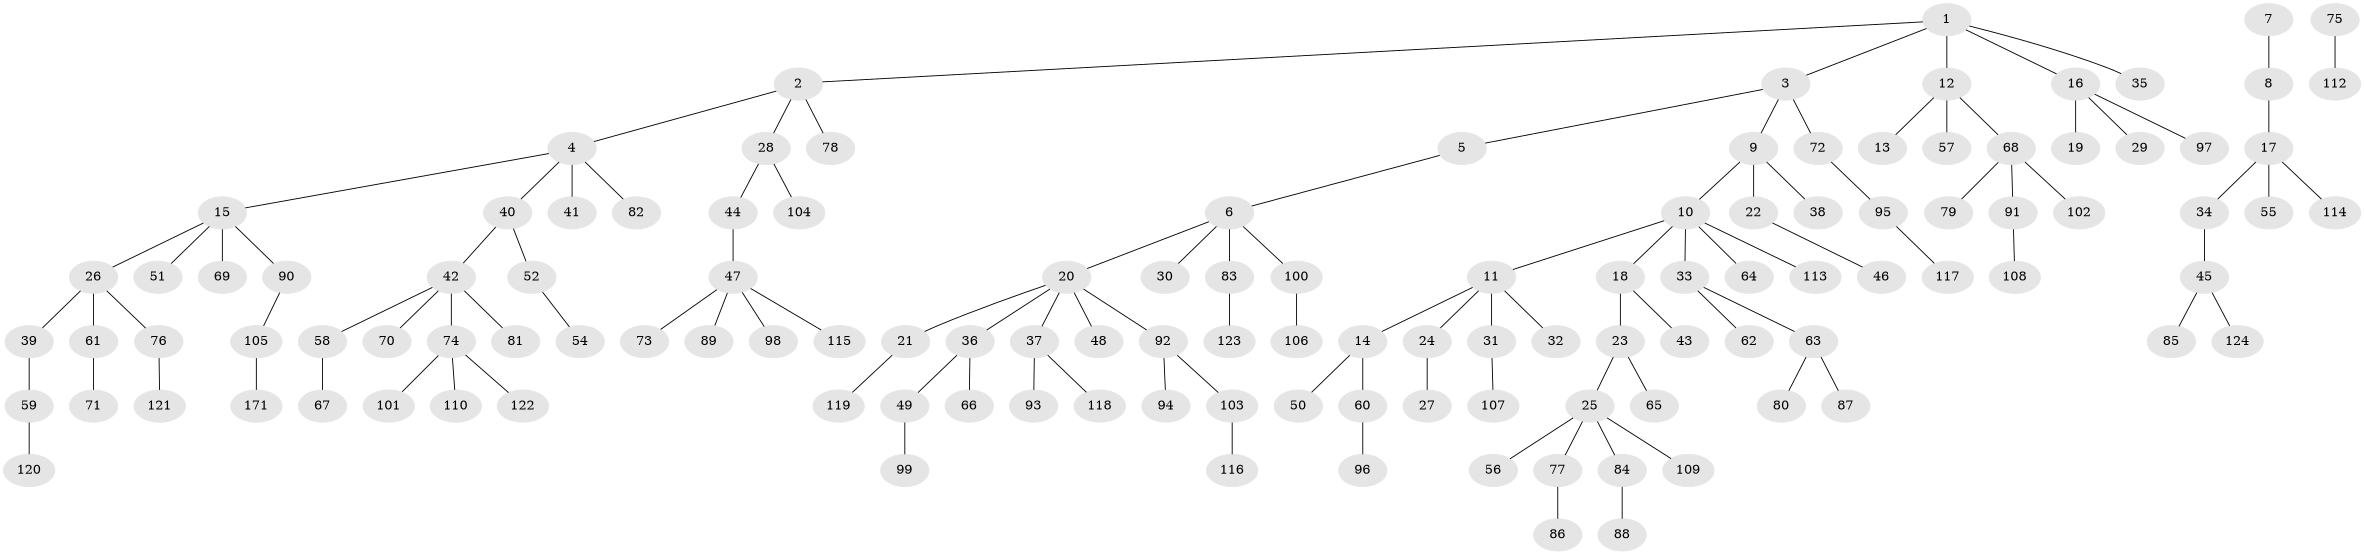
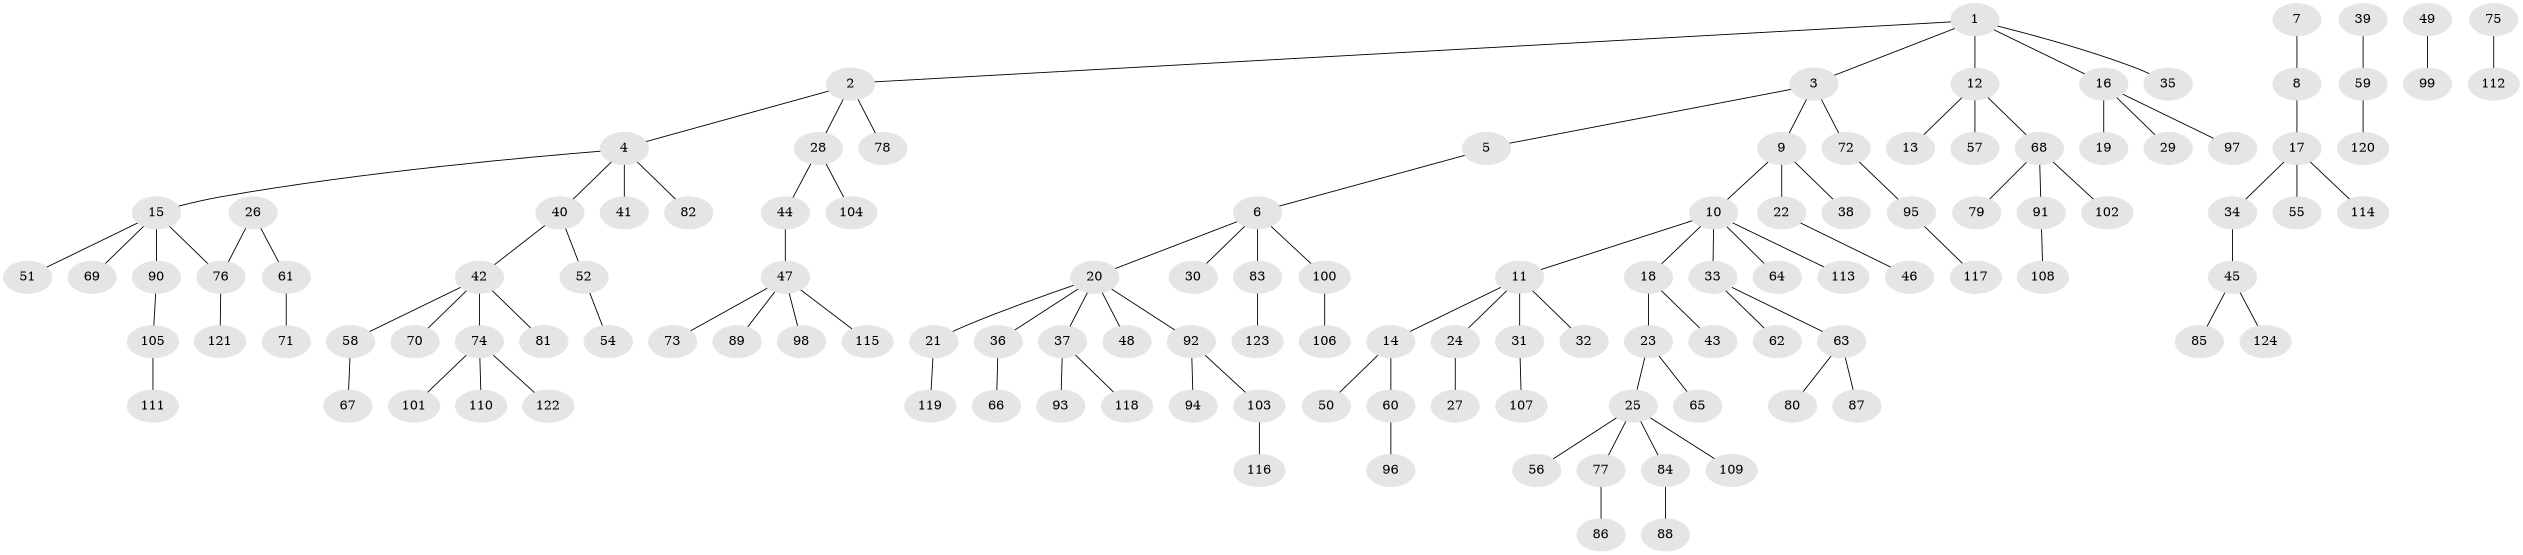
edge "15" -- "26": now "15" -- "76"
edge "26" -- "39": removed
edge "36" -- "49": removed
node "171": label "171" -> "111"
